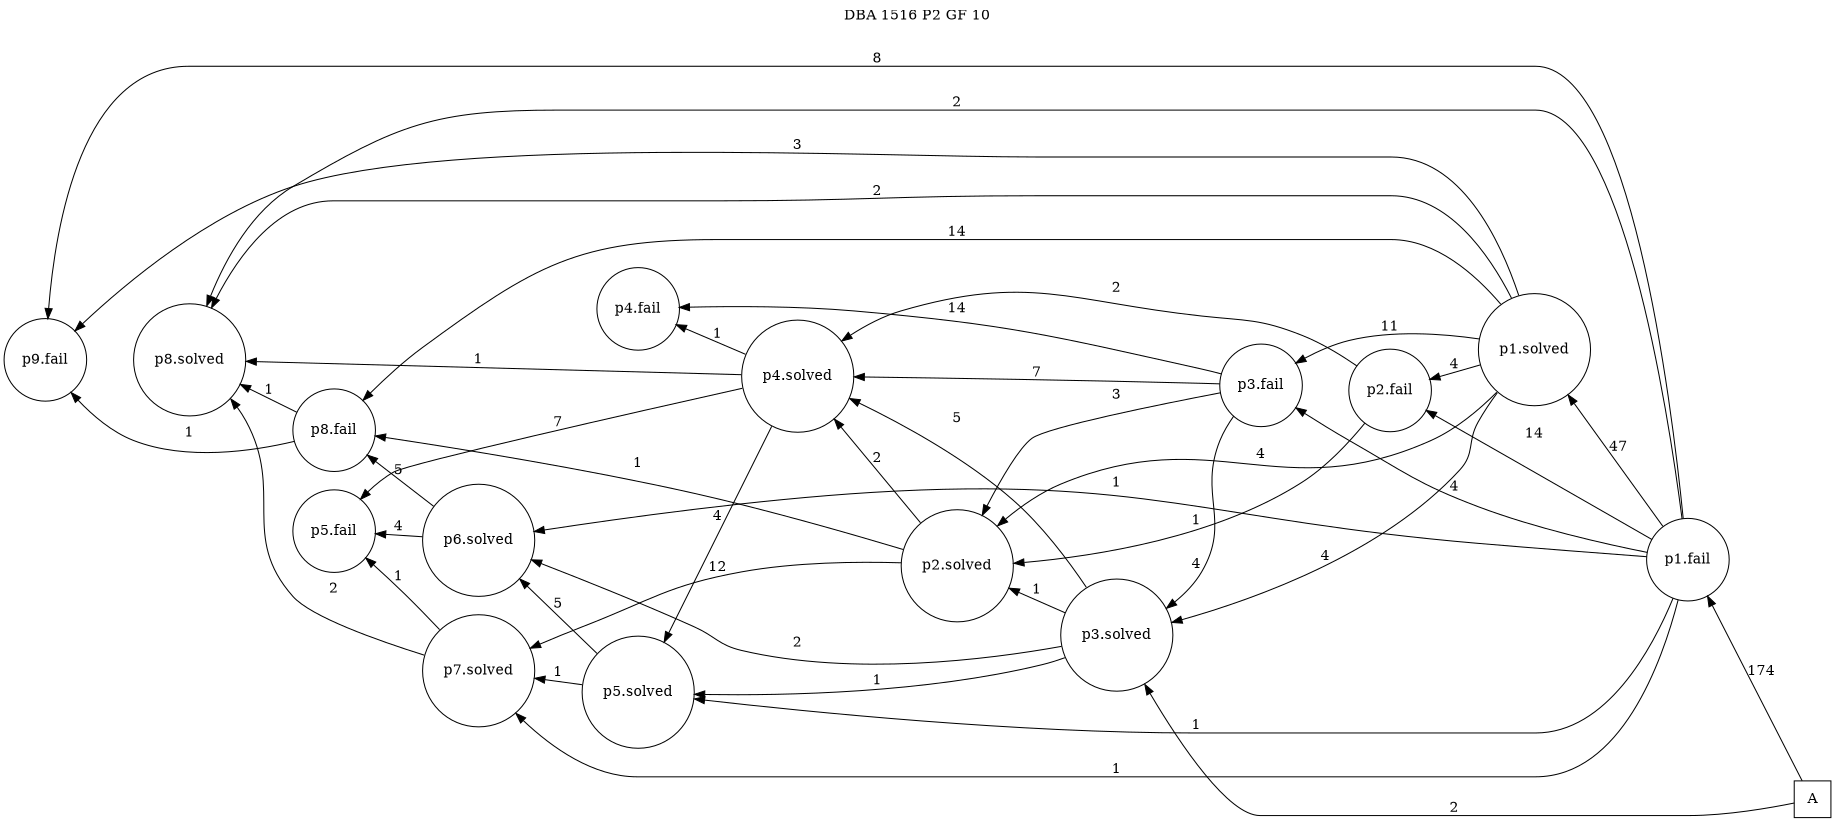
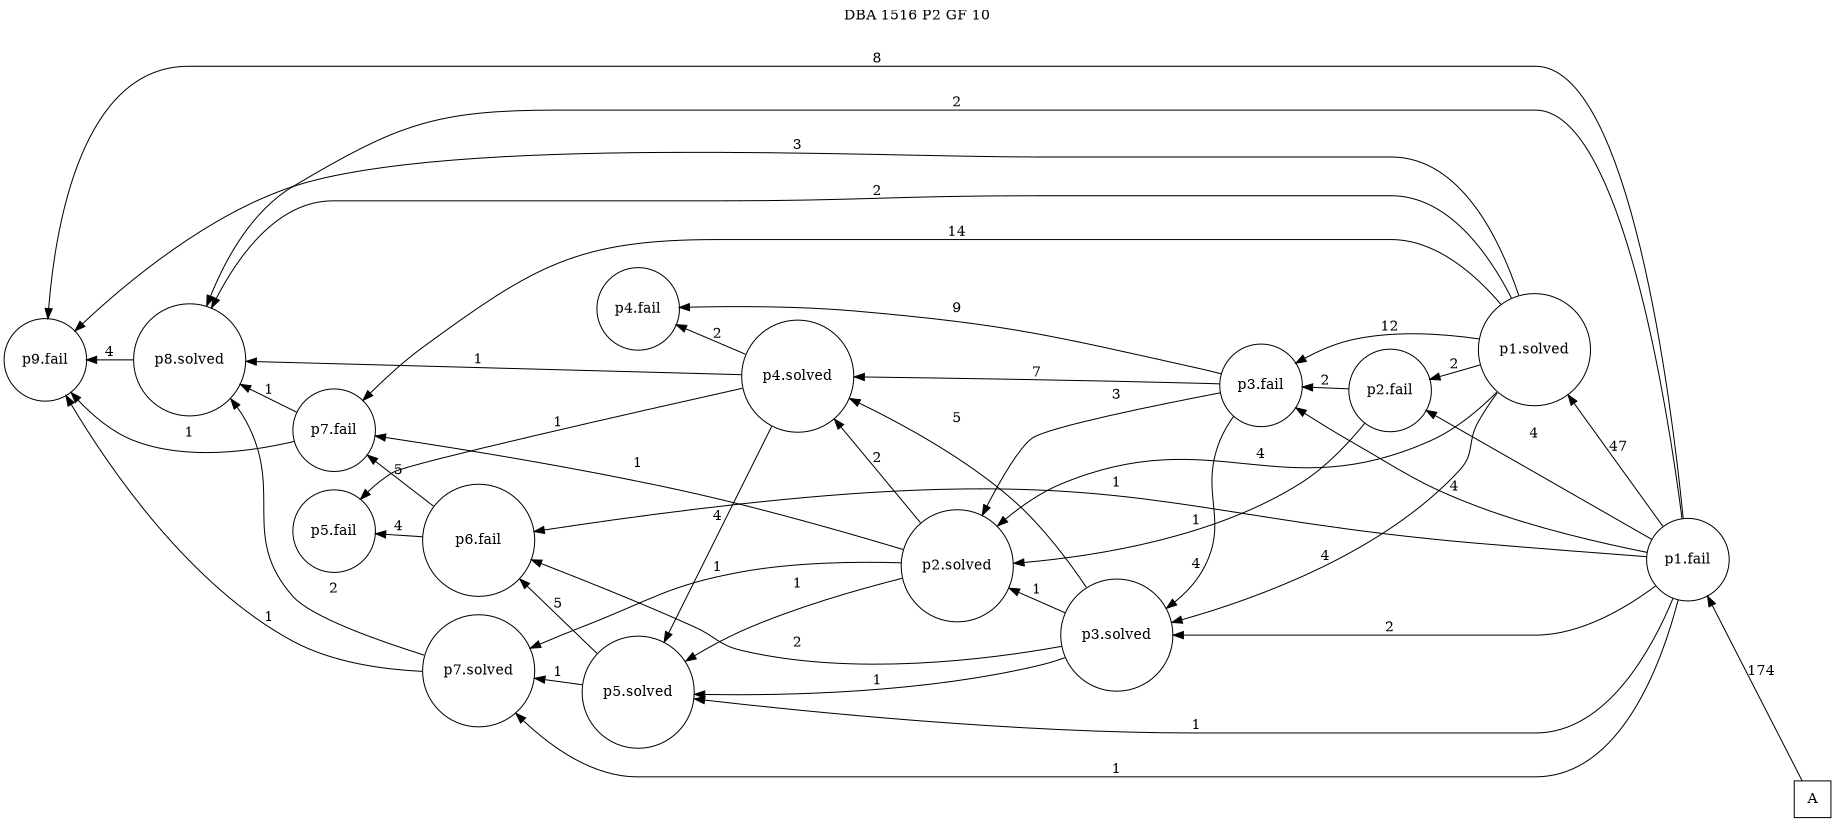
edge "p2.fail" -> "p4.solved": now "p2.fail" -> "p3.fail"
edge "p3.fail" -> "p4.fail": label "14" -> "9"
edge "p1.solved" -> "p3.fail": label "11" -> "12"
edge "p4.solved" -> "p4.fail": label "1" -> "2"
edge "p8.solved" -> "p9.fail": added, label "4"
edge "p1.solved" -> "p2.fail": label "4" -> "2"
edge "p4.solved" -> "p5.fail": label "7" -> "1"
node "p8.fail": label "p8.fail" -> "p7.fail"
edge "p1.fail" -> "p2.fail": label "14" -> "4"
node "p6.solved": label "p6.solved" -> "p6.fail"
edge "p2.solved" -> "p7.solved": label "12" -> "1"
edge "p7.solved" -> "p5.fail": now "p7.solved" -> "p9.fail"
edge "p2.solved" -> "p5.solved": added, label "1"
edge "A" -> "p3.solved": now "p1.fail" -> "p3.solved"
